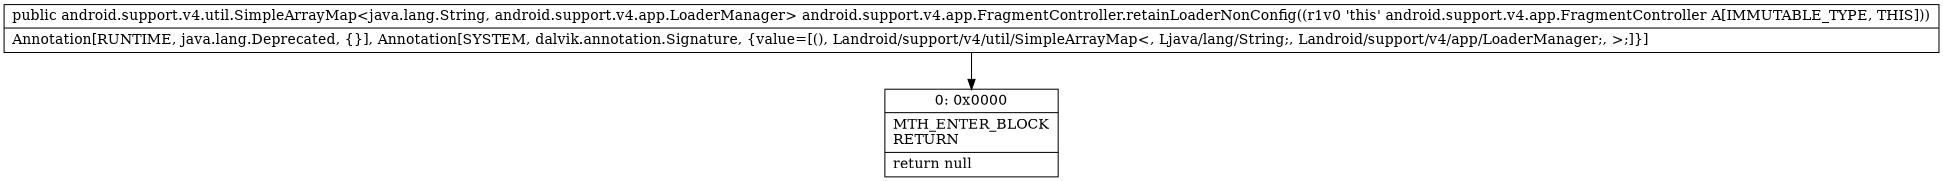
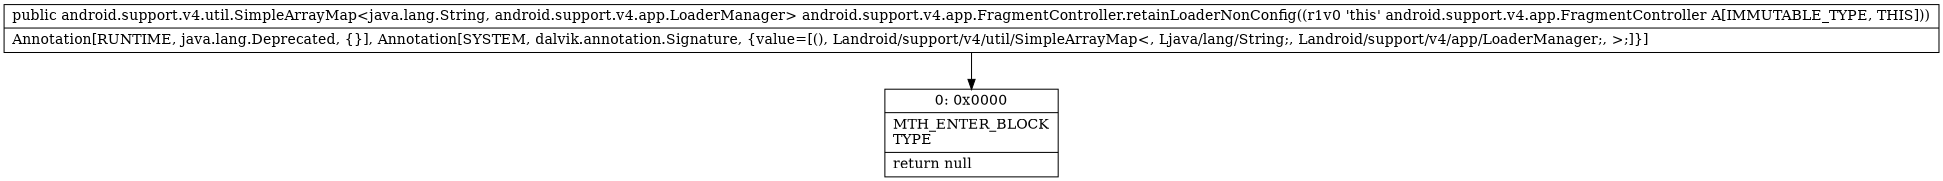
node "0: 0x0000": text "RETURN" -> "TYPE"
